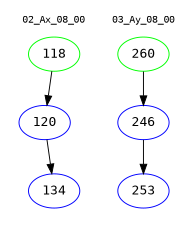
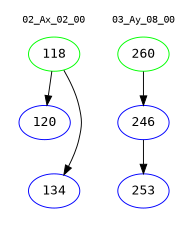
cluster "02_Ax_08_00": label "02_Ax_08_00" -> "02_Ax_02_00"
edge "120" -> "134": now "118" -> "134"
